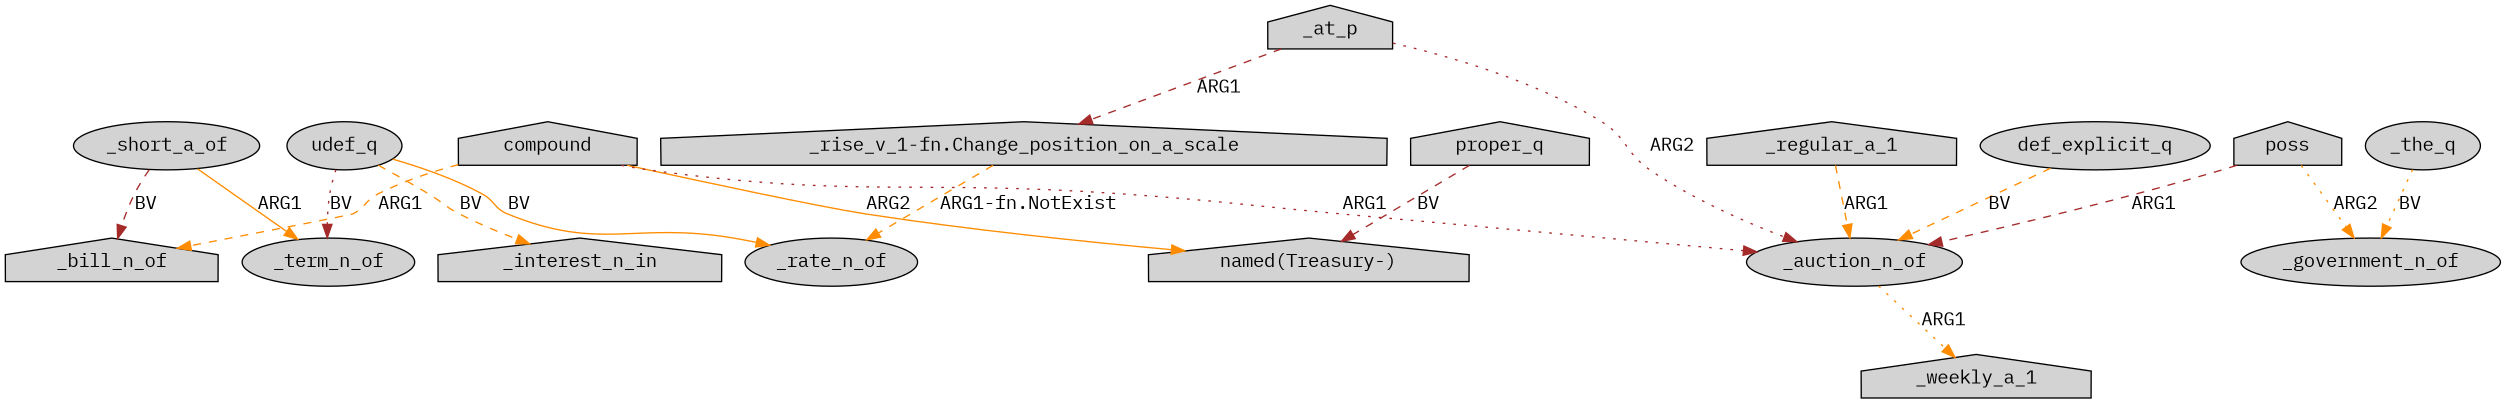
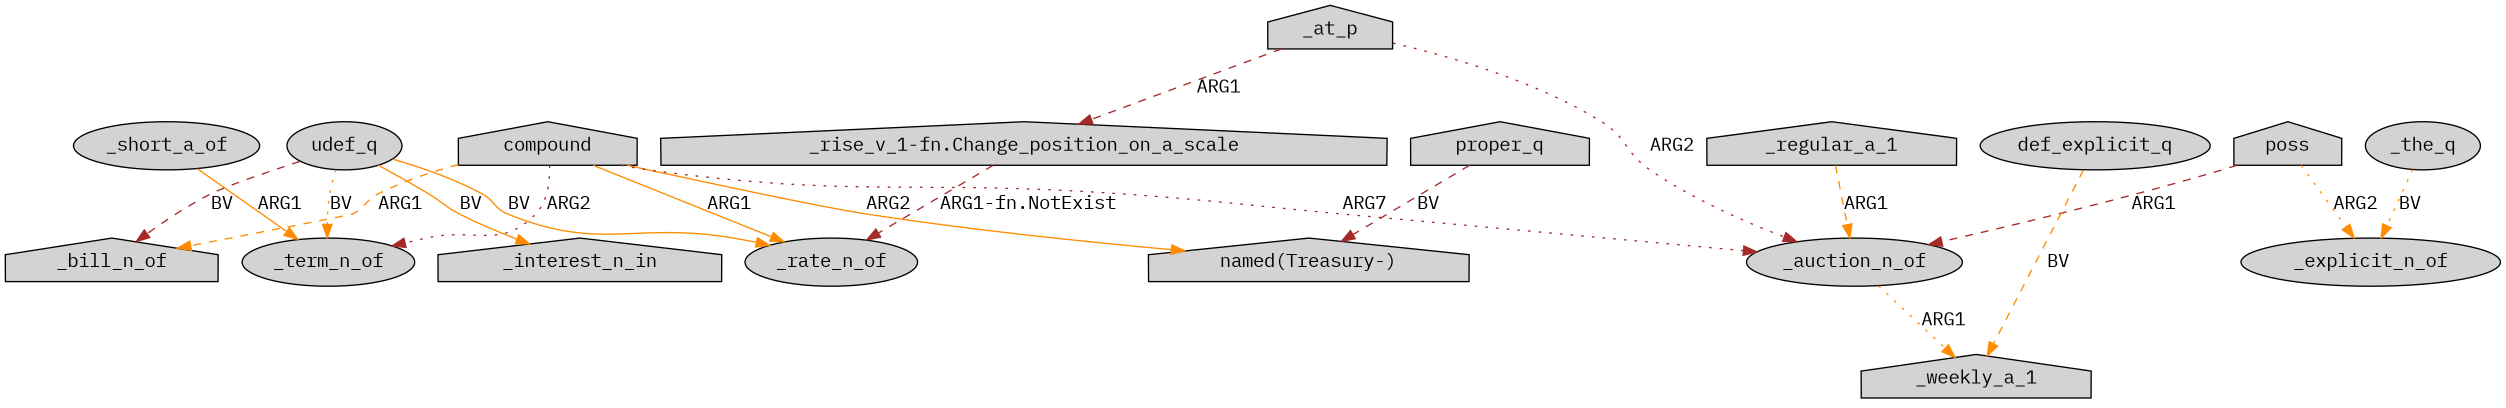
edge "_short_a_of" -> "_bill_n_of": now "udef_q" -> "_bill_n_of"
edge "udef_q" -> "_term_n_of": color brown -> darkorange
edge "_rise_v_1-fn.Change_position_on_a_scale" -> "_rate_n_of": color darkorange -> brown
edge "compound" -> "_rate_n_of": added, label "ARG1"
edge "def_explicit_q" -> "_auction_n_of": now "def_explicit_q" -> "_weekly_a_1"
edge "compound" -> "_auction_n_of": label "ARG1" -> "ARG7"
edge "udef_q" -> "_interest_n_in": style dashed -> solid
edge "compound" -> "_term_n_of": added, label "ARG2"
node "_government_n_of": label "_government_n_of" -> "_explicit_n_of"
